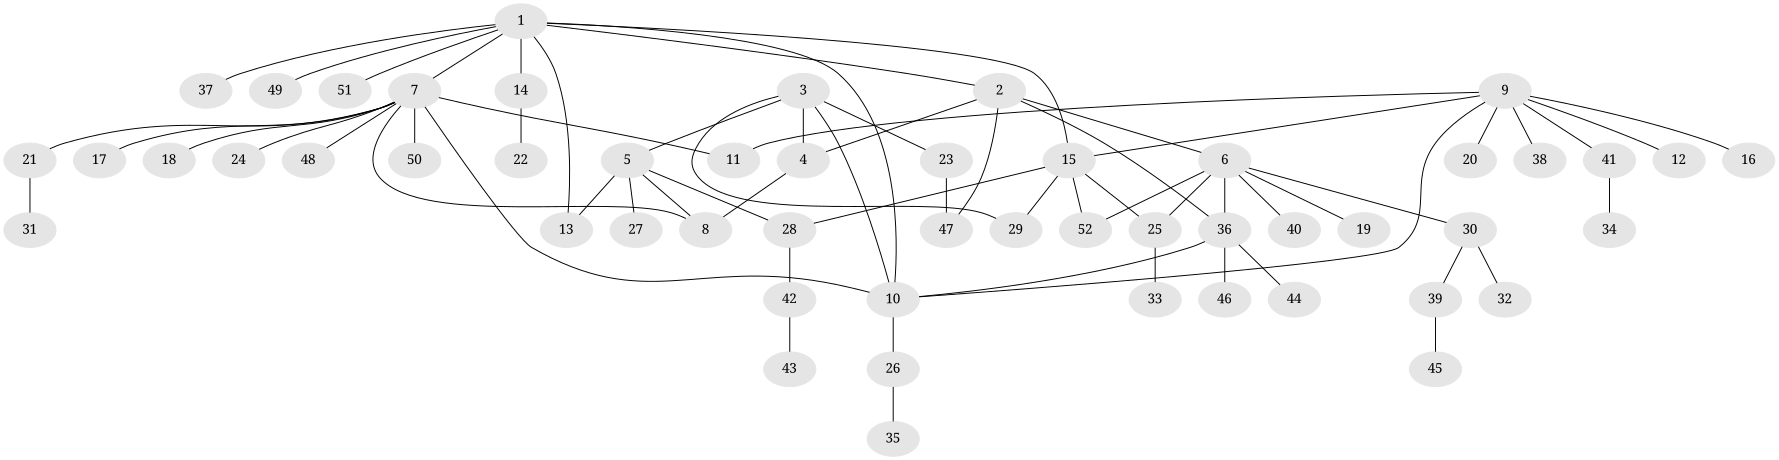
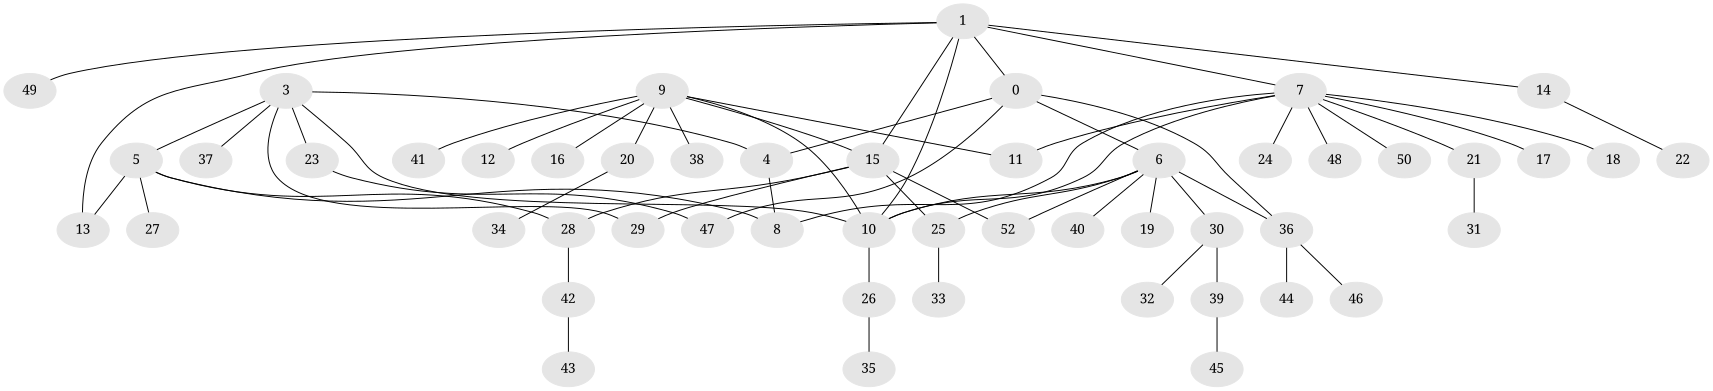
edge "1" -- "37": now "3" -- "37"
node "51": removed
node "2": label "2" -> "0"
edge "41" -- "34": now "20" -- "34"
edge "36" -- "10": now "6" -- "10"
